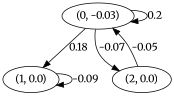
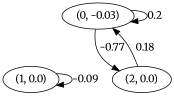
edge "(0, -0.03)" -> "(1, 0.0)": removed, label "0.18"
edge "(0, -0.03)" -> "(2, 0.0)": label "-0.07" -> "-0.77"
edge "(2, 0.0)" -> "(0, -0.03)": label "-0.05" -> "0.18"
